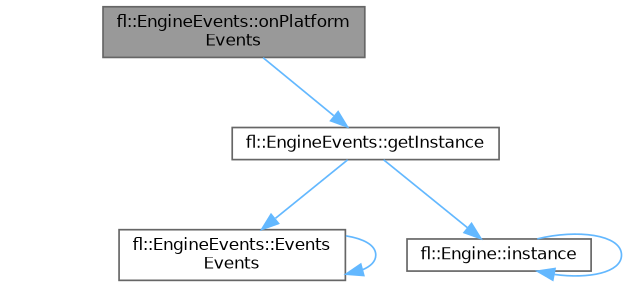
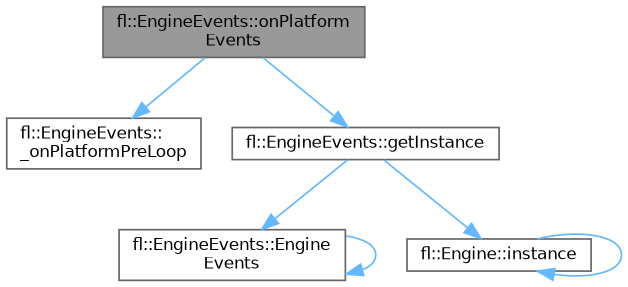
node "fl::EngineEvents:: _onPlatformPreLoop": added
node "fl::EngineEvents::Events Events": label "fl::EngineEvents::Events Events" -> "fl::EngineEvents::Engine Events"
